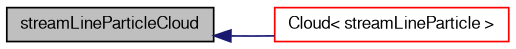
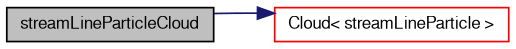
edge "Cloud< streamLineParticle >" -> "streamLineParticleCloud": reversed
